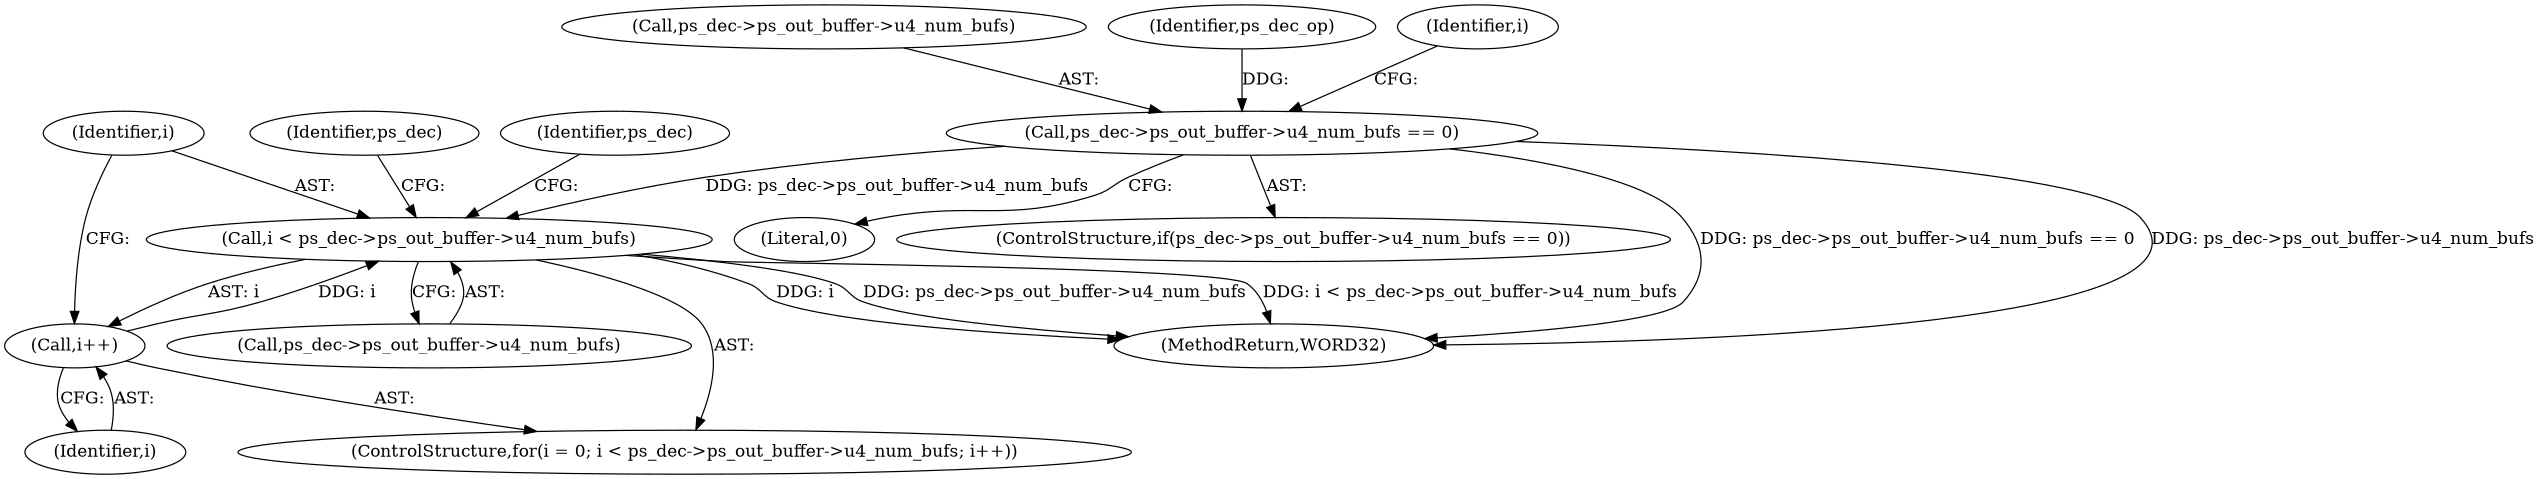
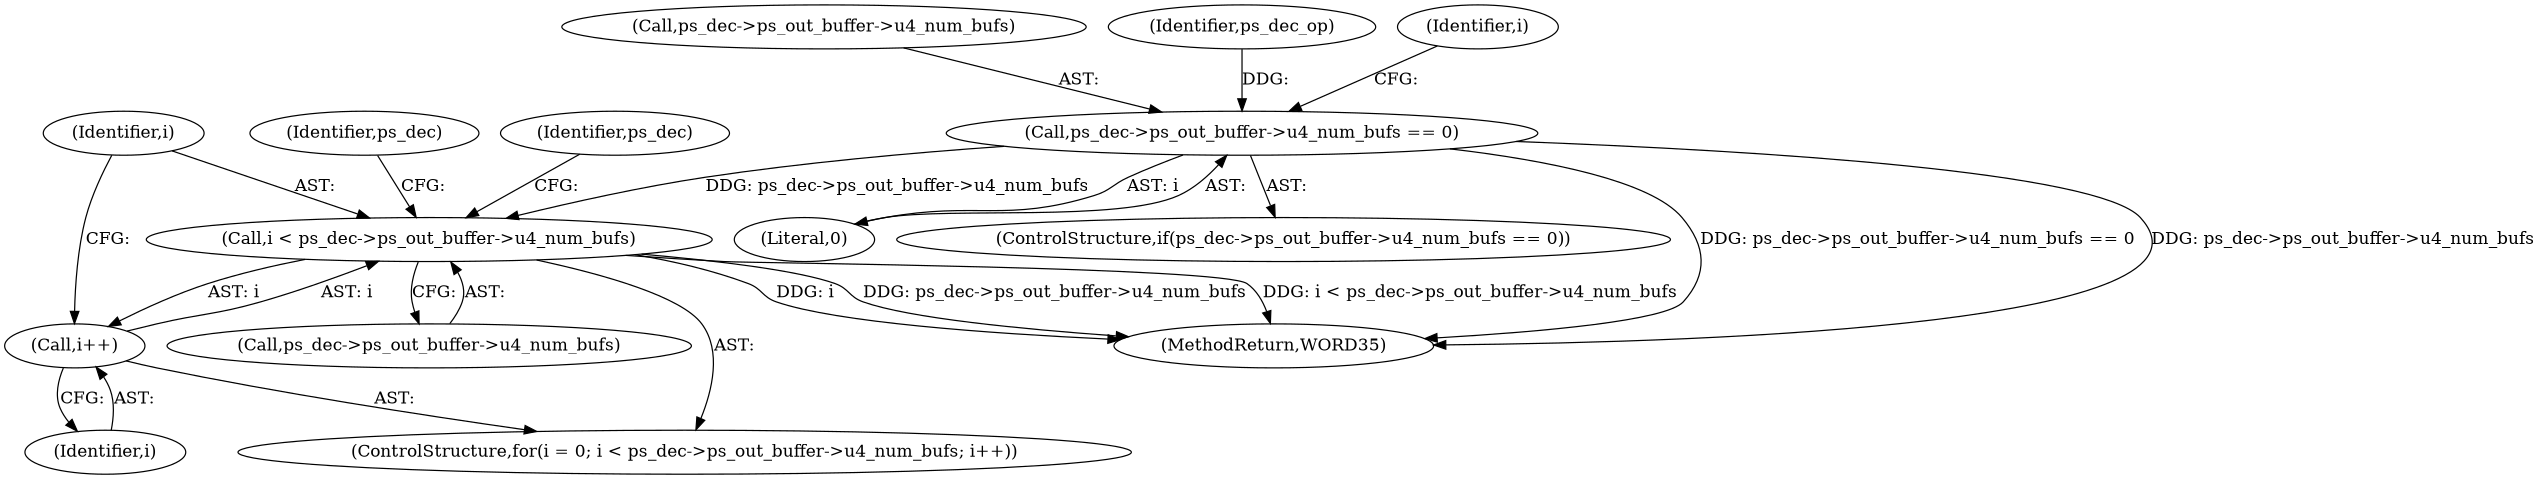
edge "(Call,ps_dec->ps_out_buffer->u4_num_bufs == 0)" -> "(Literal,0)": label "CFG: " -> "AST: i"
edge "(Literal,0)" -> "(Call,ps_dec->ps_out_buffer->u4_num_bufs == 0)": added, label "AST:"
edge "(Call,i++)" -> "(Call,i < ps_dec->ps_out_buffer->u4_num_bufs)": label "DDG: i" -> "AST: i"
node "(MethodReturn,WORD32)": label "(MethodReturn,WORD32)" -> "(MethodReturn,WORD35)"
